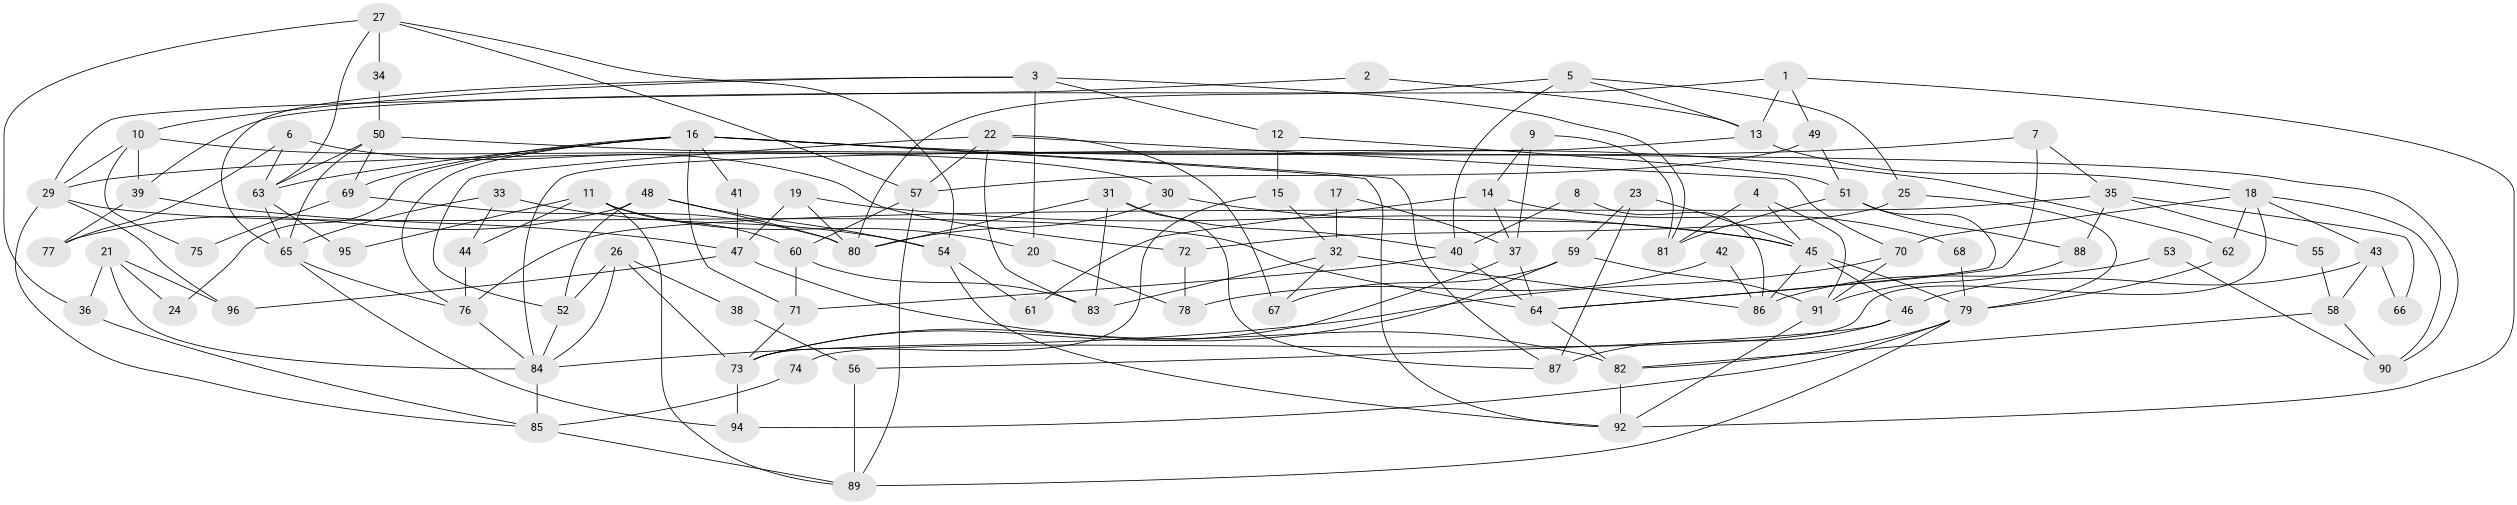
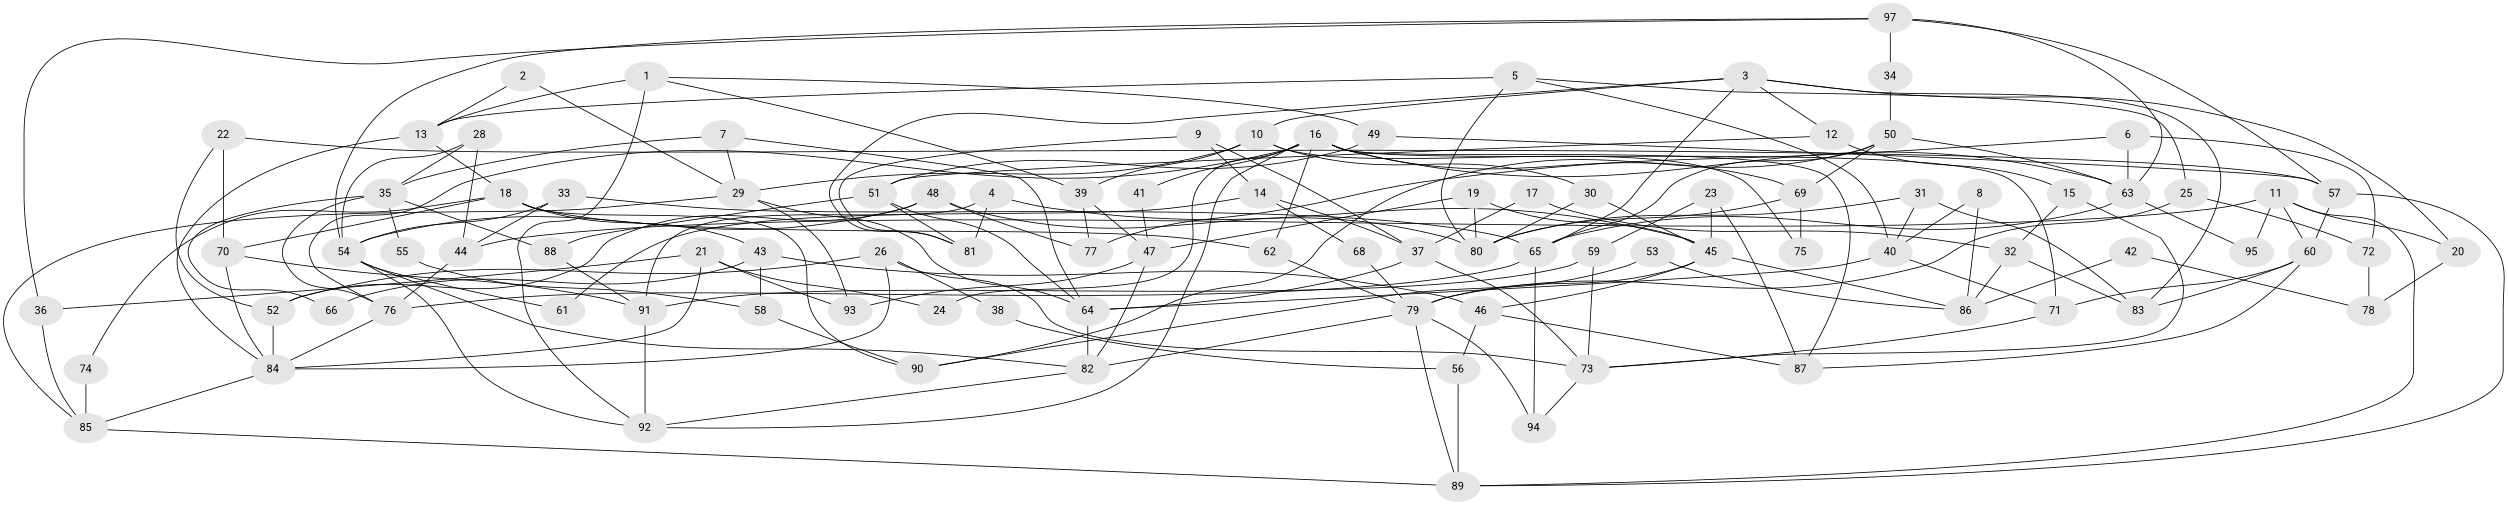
node "27": label "27" -> "97"
node "28": added
edge "22" -- "83": now "3" -- "83"
node "96": label "96" -> "93"
node "67": removed
edge "31" -- "87": now "60" -- "87"
edge "58" -- "82": now "54" -- "82"
